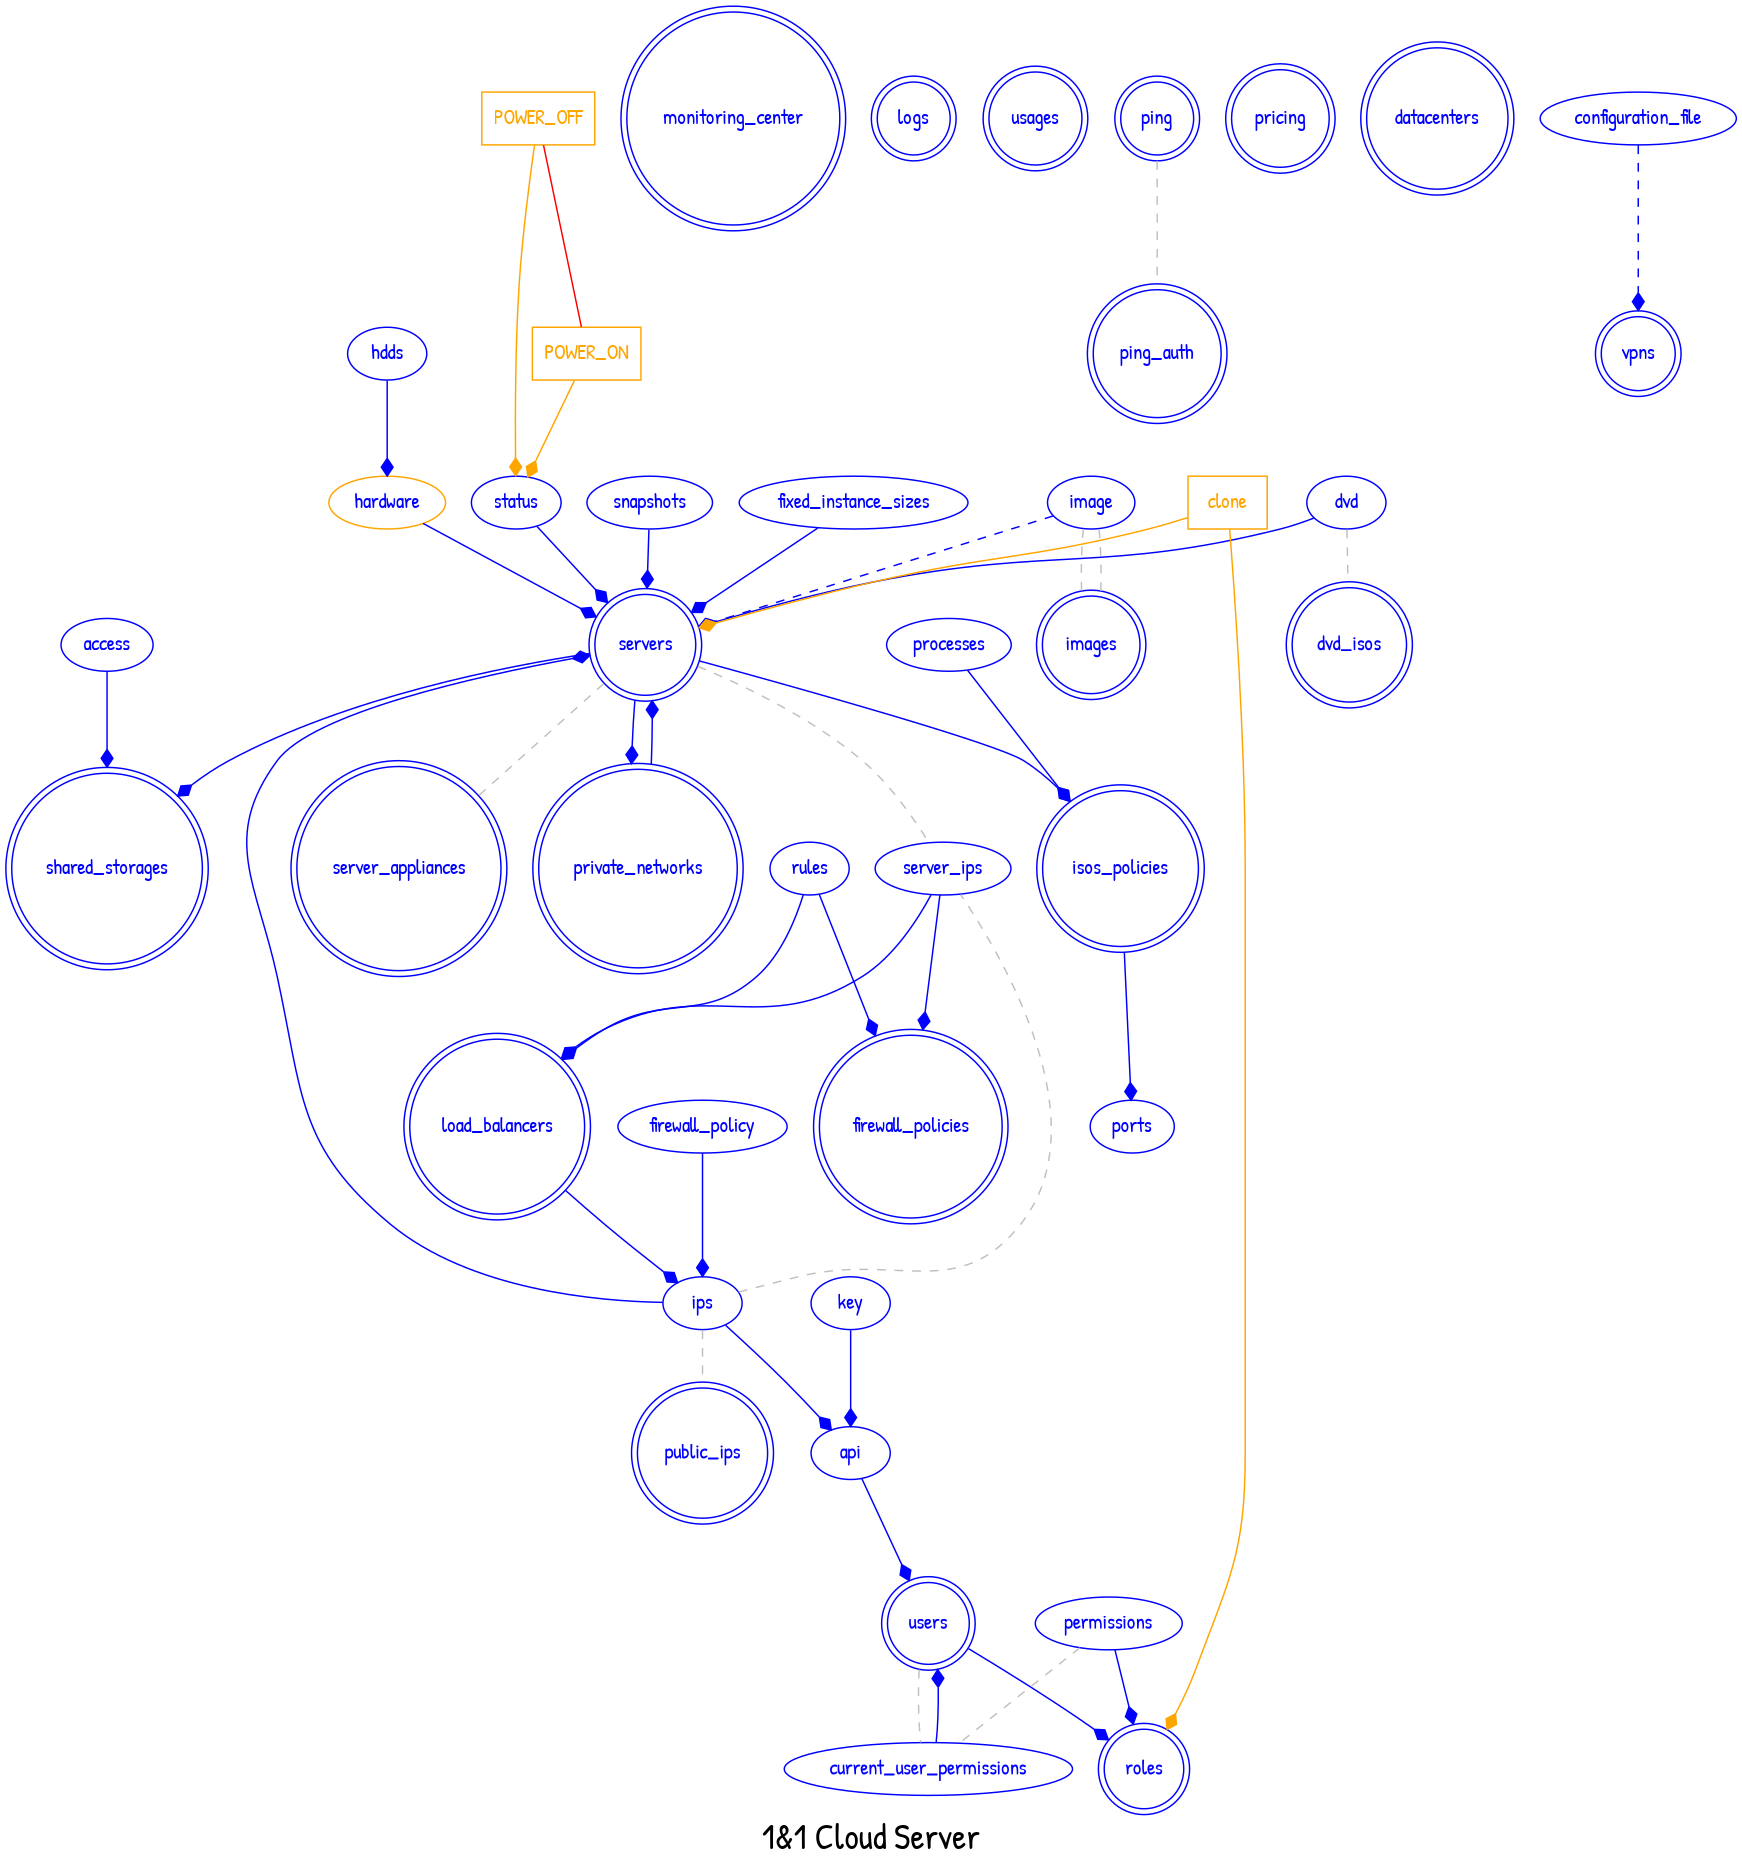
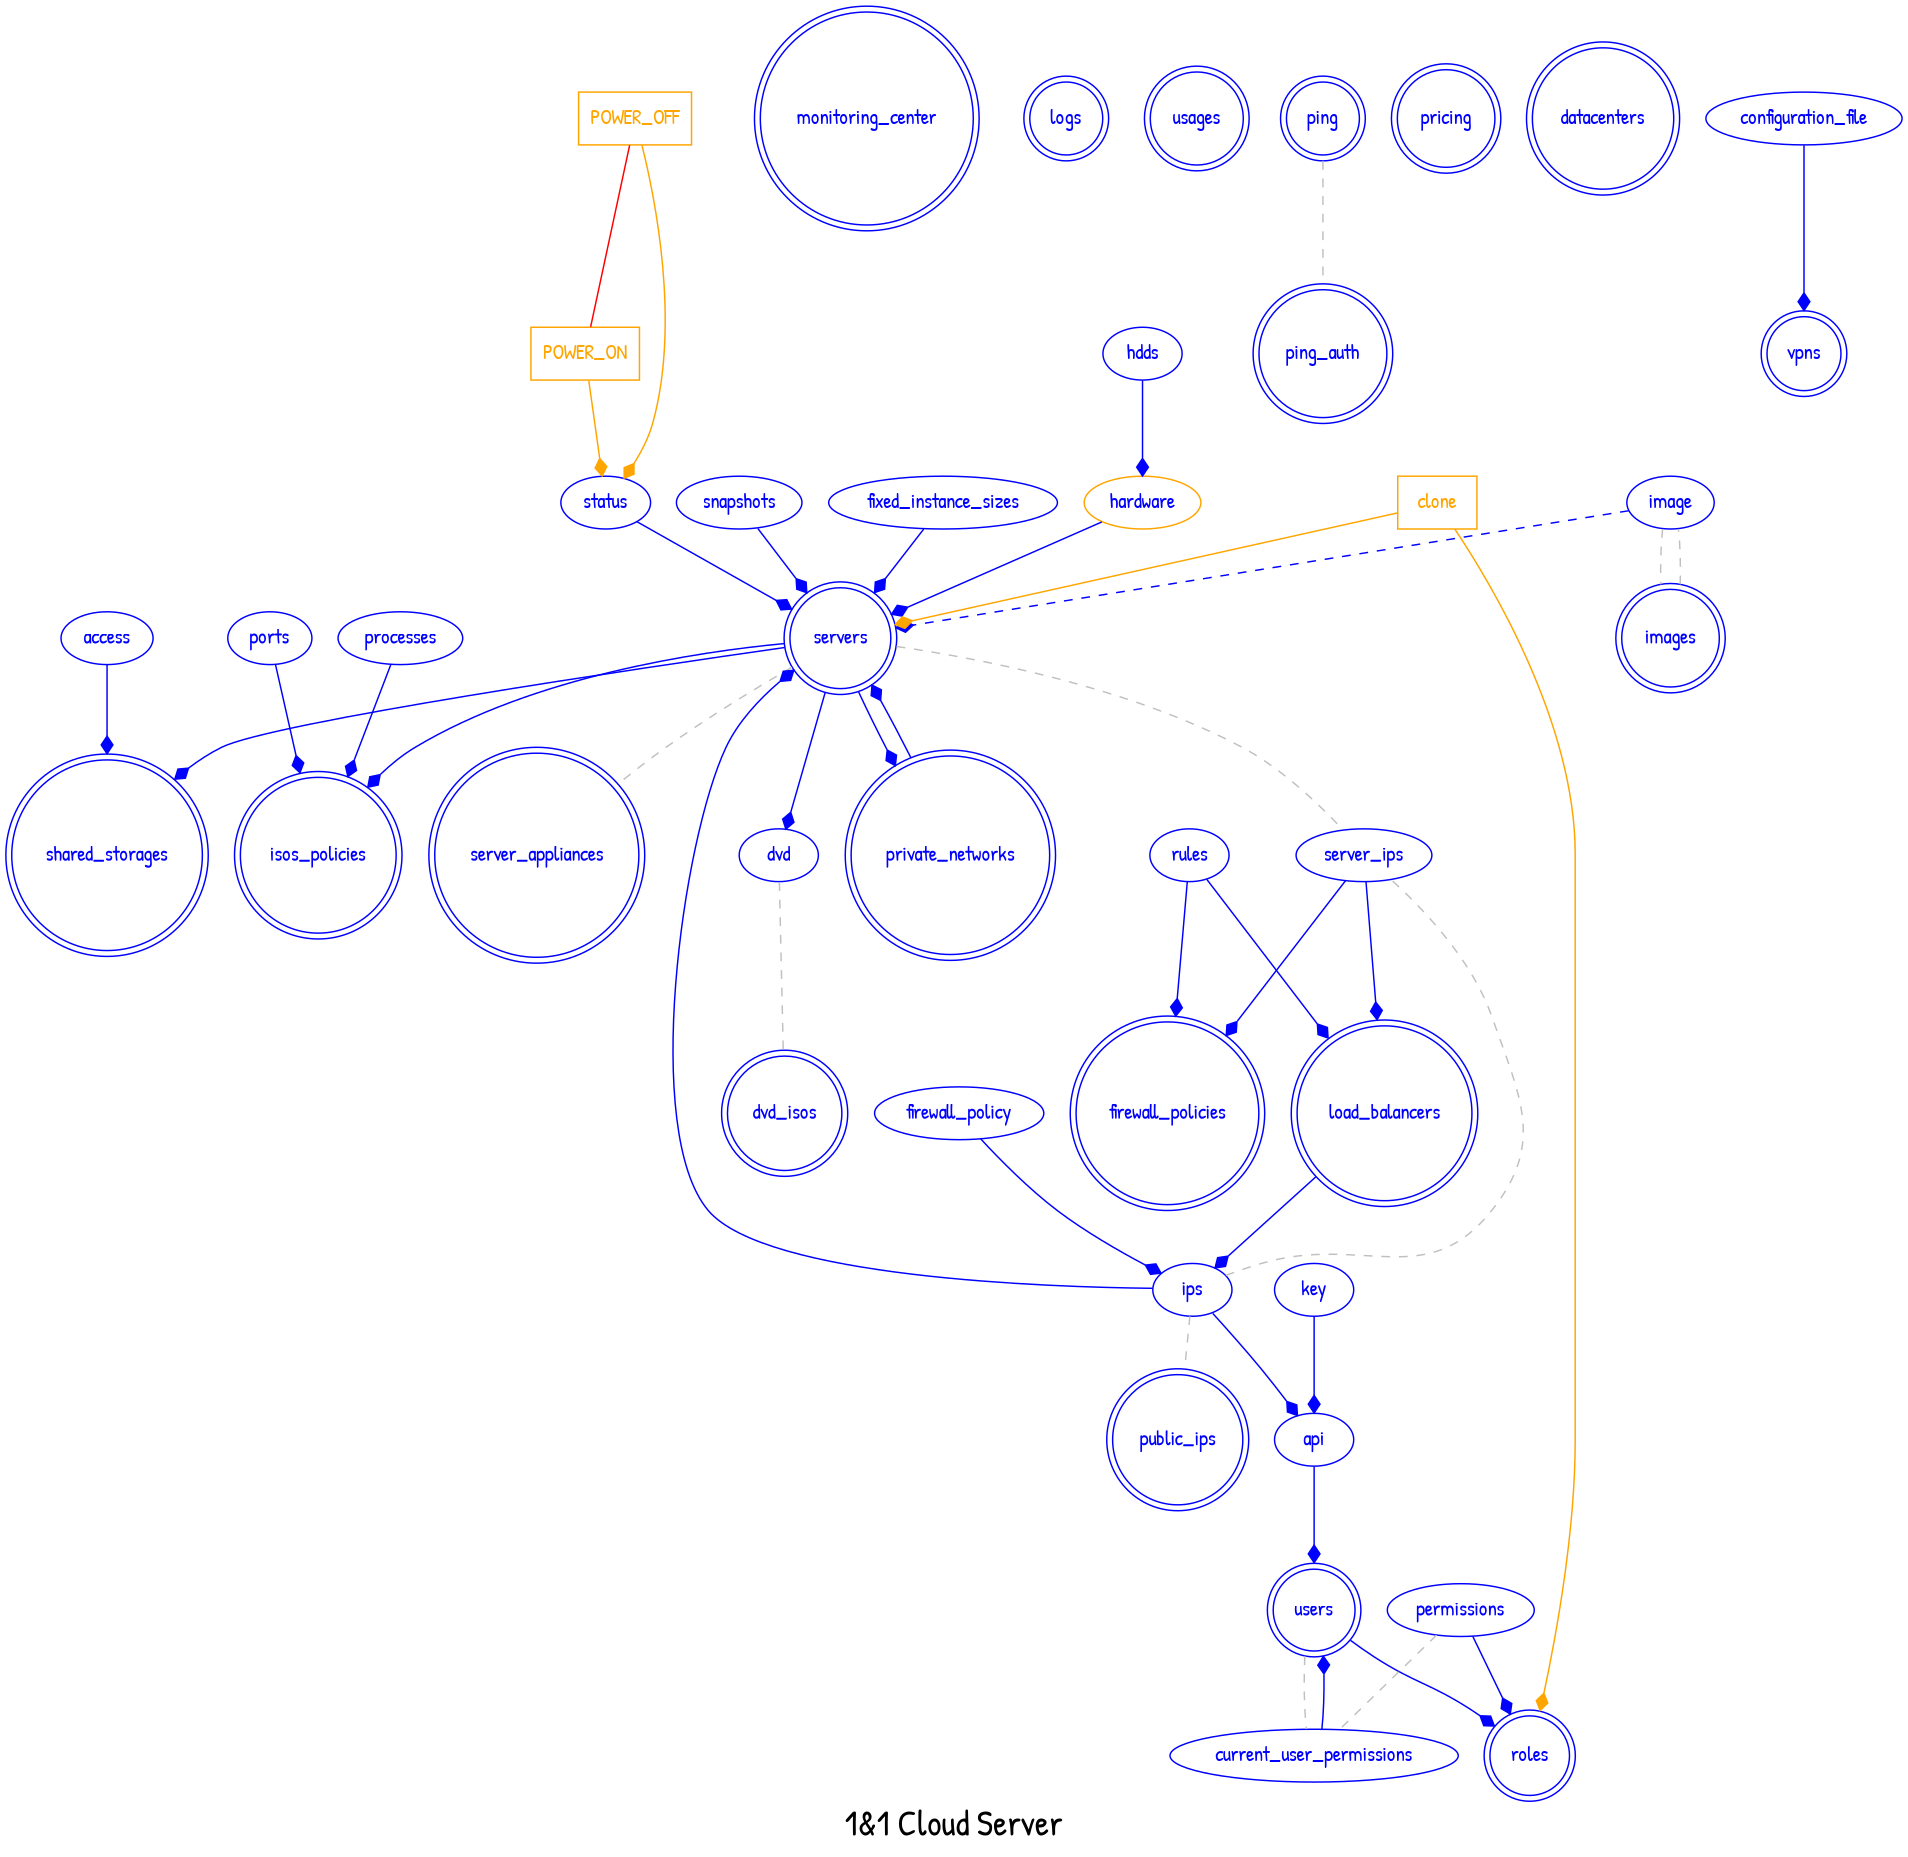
edge "configuration_file" -> "vpns": style dashed -> solid
edge "dvd" -> "servers": reversed
edge "isos_policies" -> "ports": reversed
